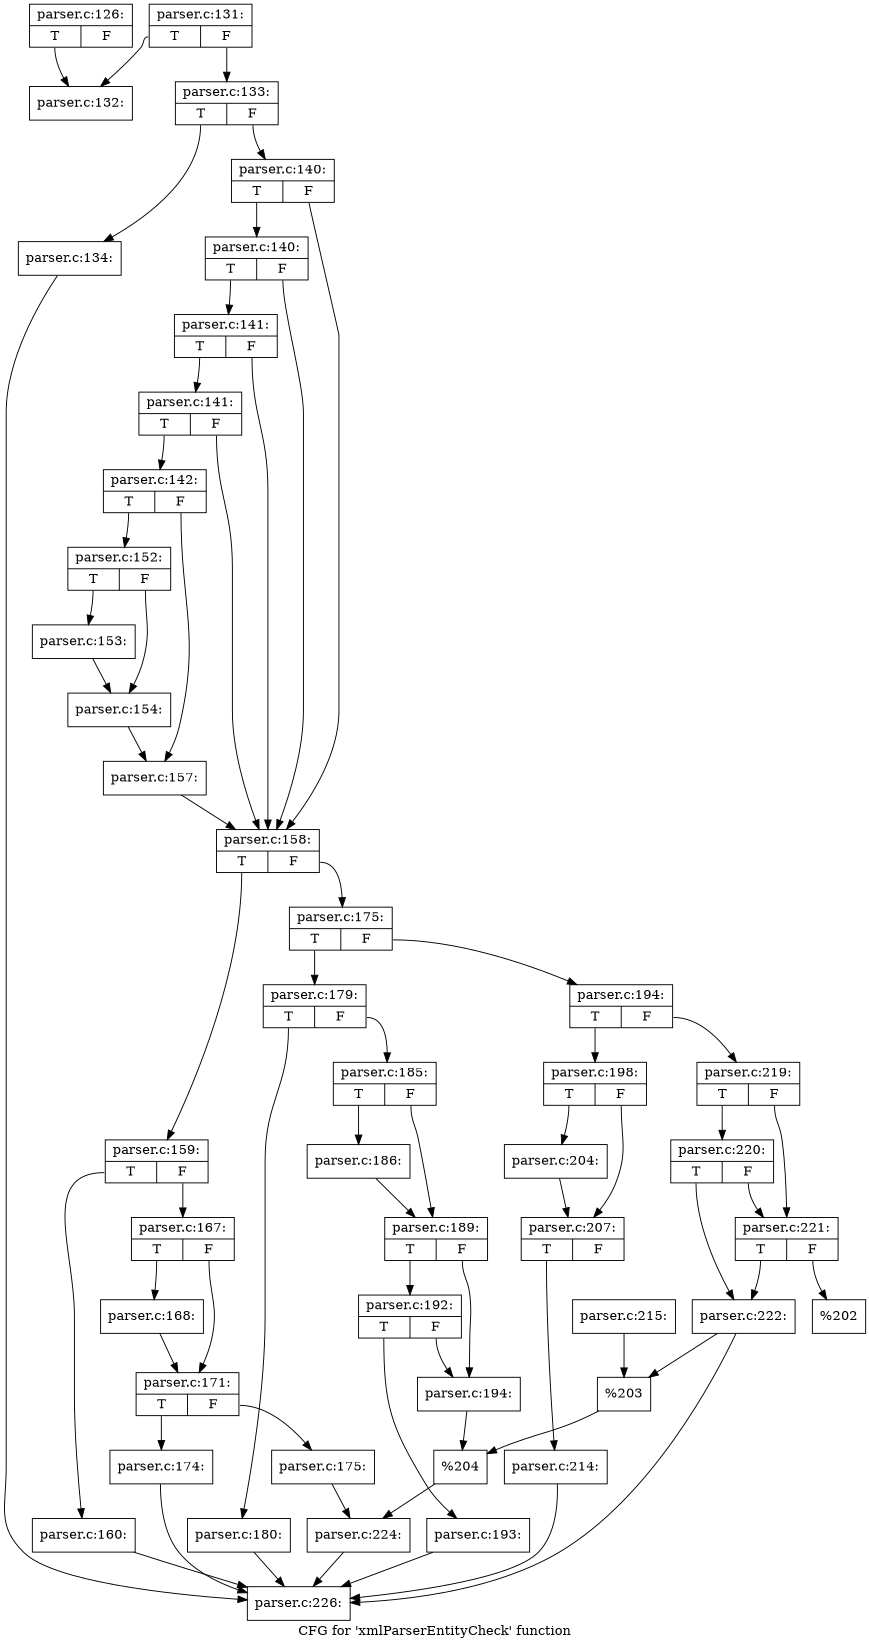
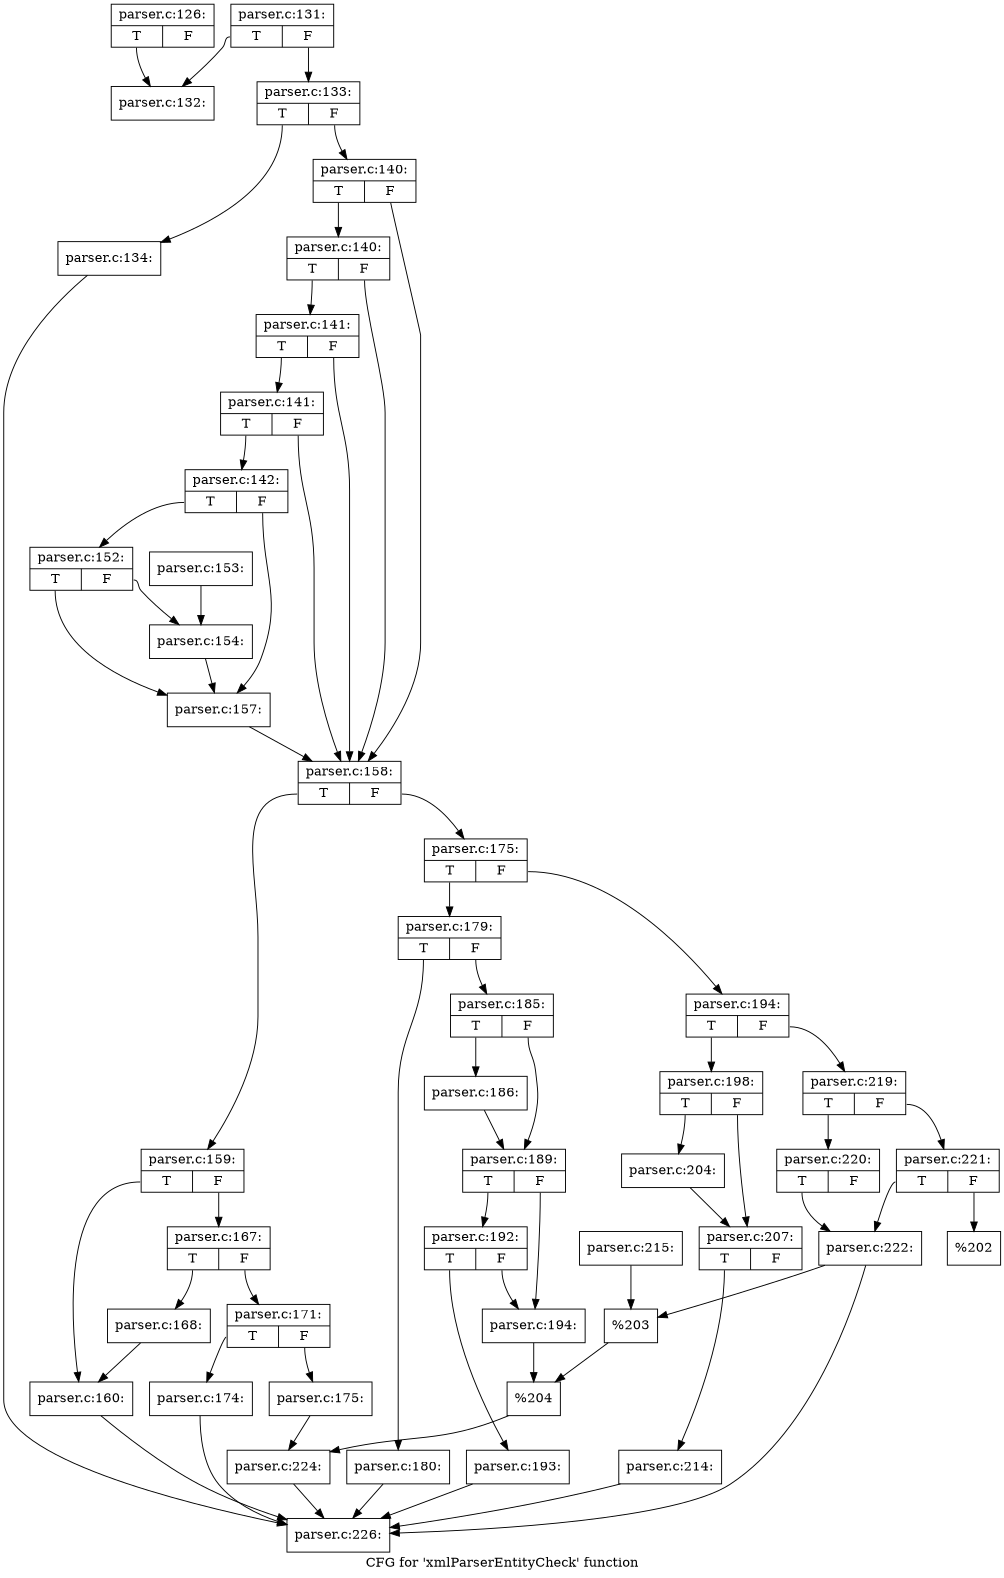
edge "parser.c:152:" -> "parser.c:153:": now "parser.c:152:" -> "parser.c:157:"
edge "parser.c:220:" -> "parser.c:221:": removed
edge "parser.c:168:" -> "parser.c:171:": now "parser.c:168:" -> "parser.c:160:"
